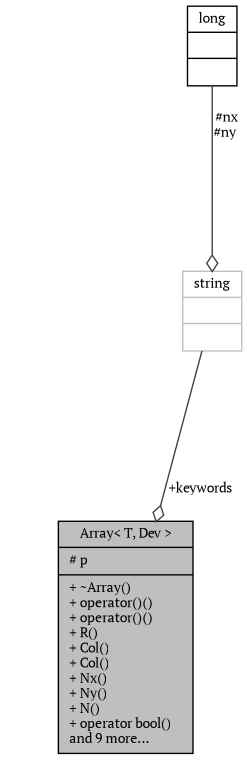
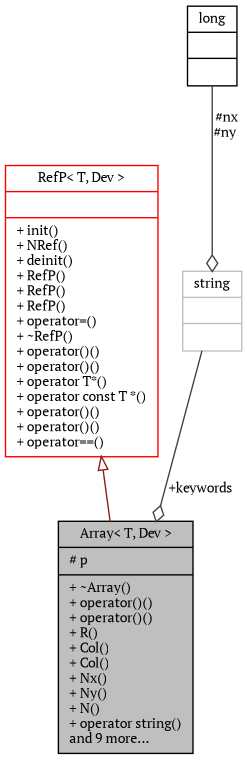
node "RefP< T, Dev >": added
node "Array< T, Dev >": text "+ operator bool()" -> "+ operator string()"
